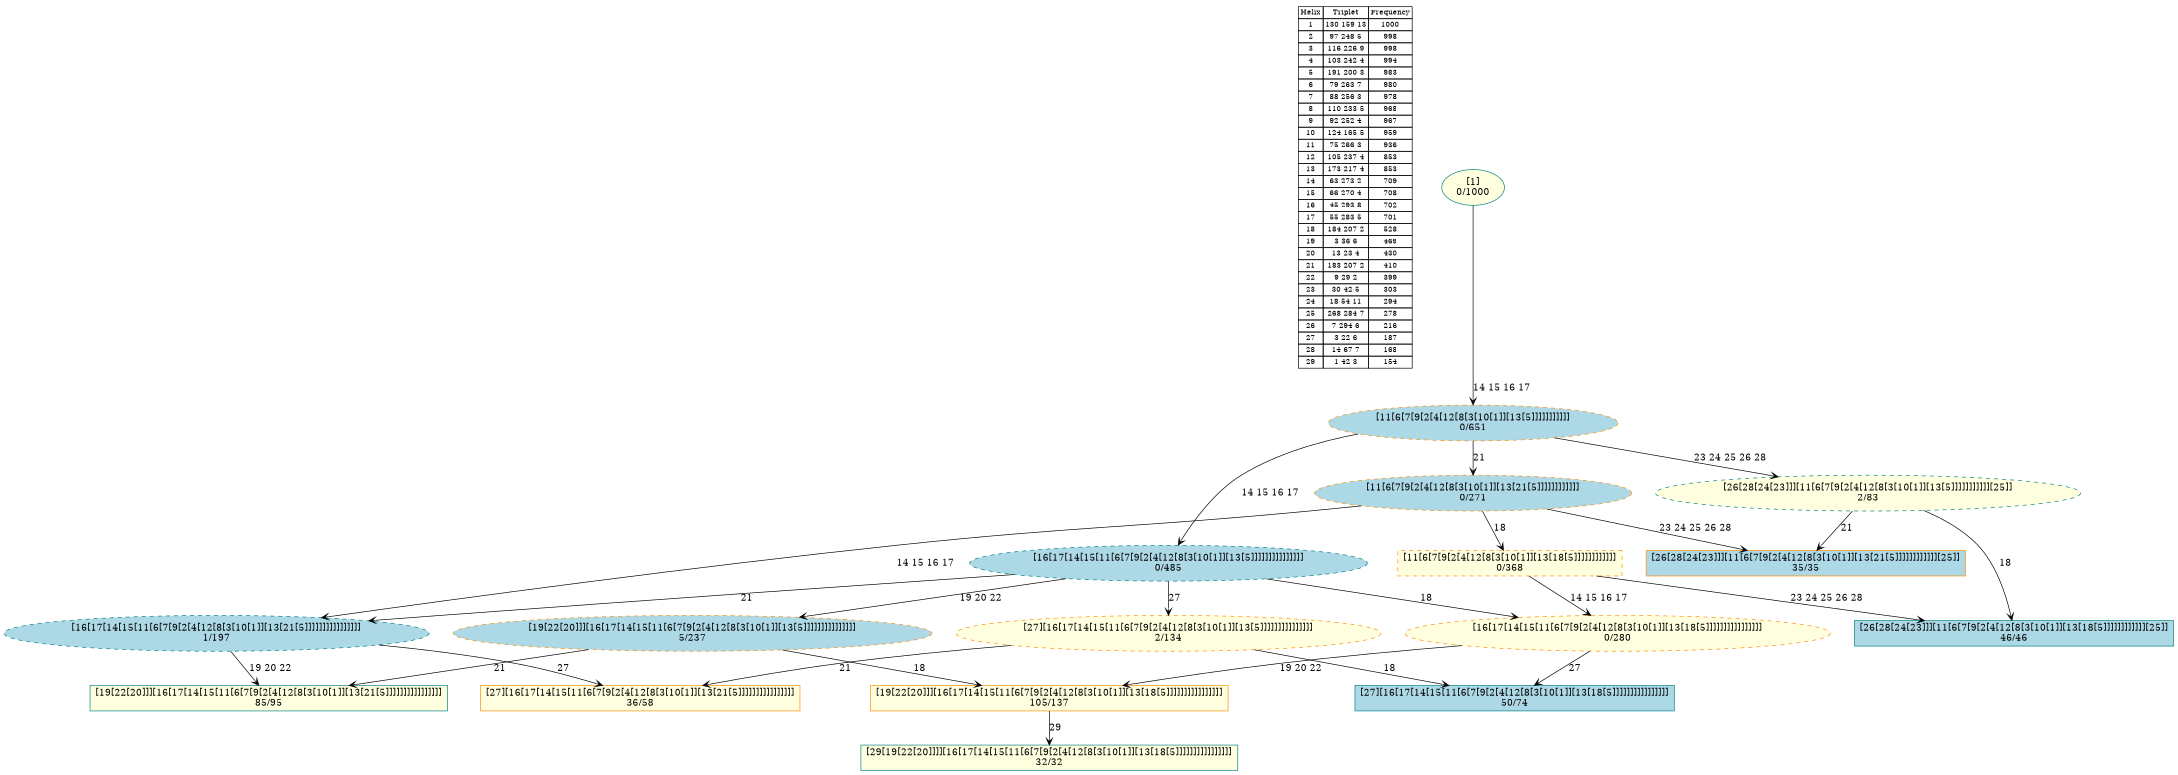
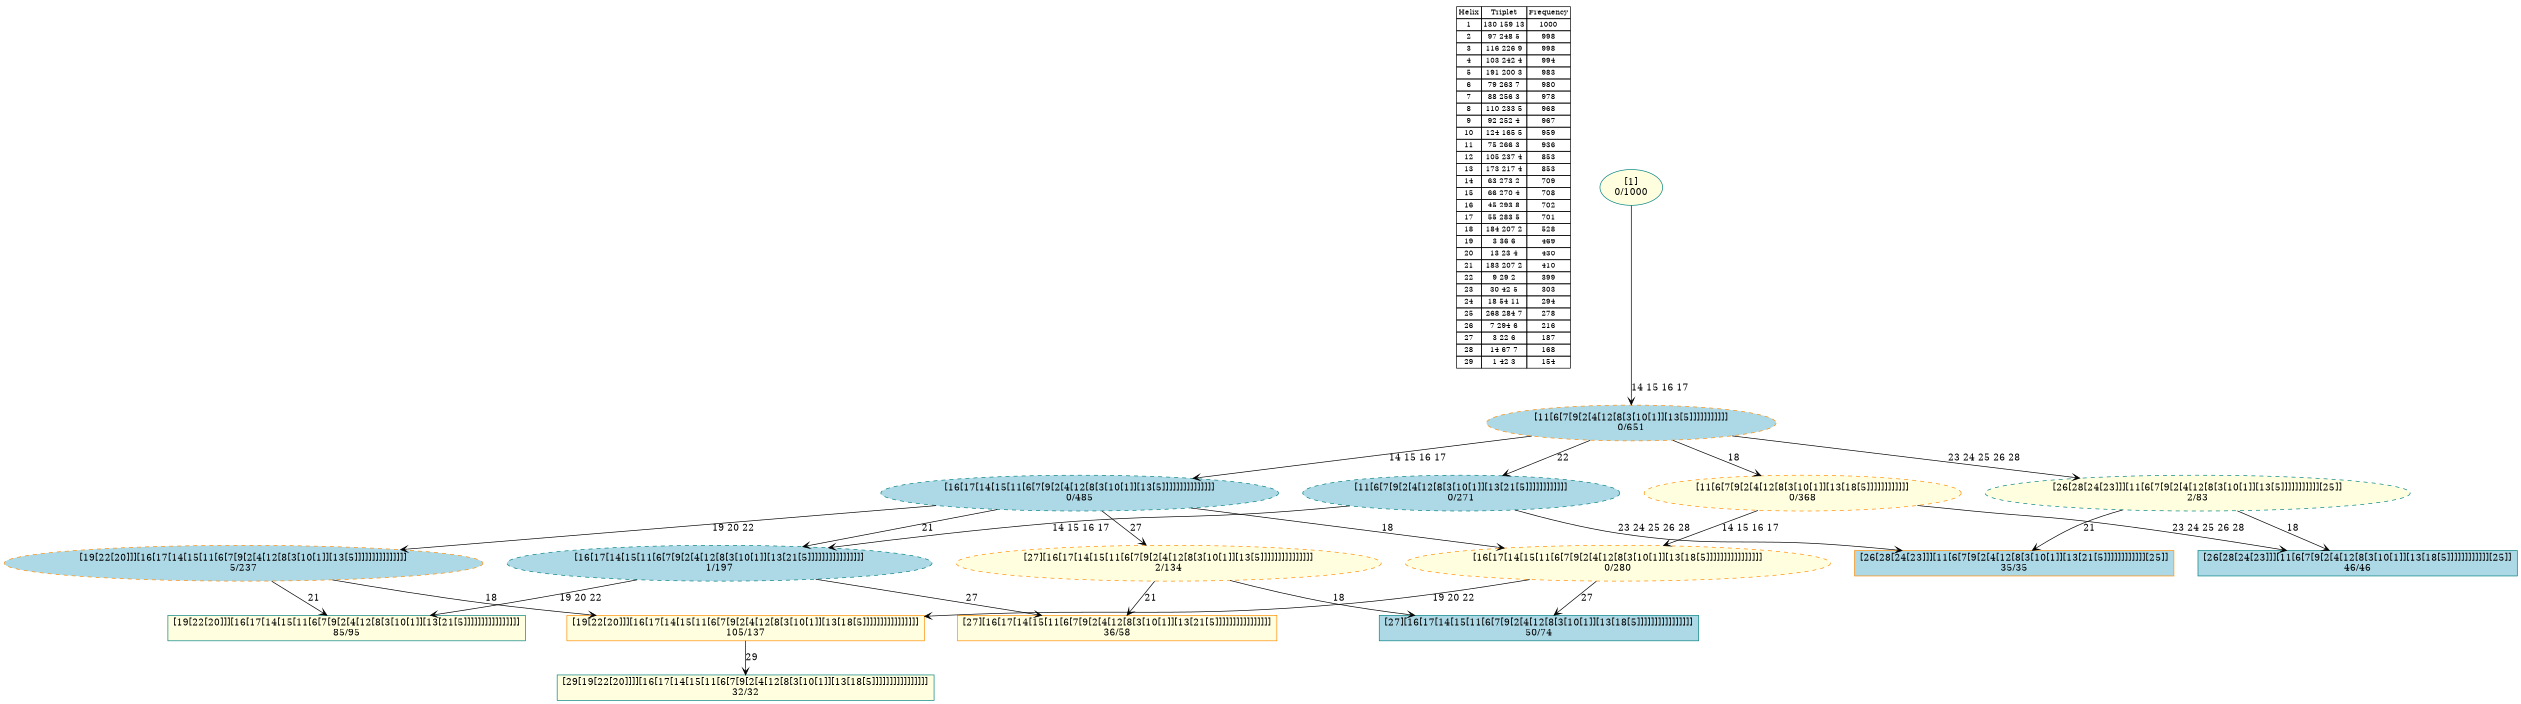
edge "[11[6[7[9[2[4[12[8[3[10[1]][13[5]]]]]]]]]]] 0/651" -> "[11[6[7[9[2[4[12[8[3[10[1]][13[21[5]]]]]]]]]]]] 0/271": label "21 " -> "22 "
node "[11[6[7[9[2[4[12[8[3[10[1]][13[21[5]]]]]]]]]]]] 0/271": color darkorange -> teal
edge "[11[6[7[9[2[4[12[8[3[10[1]][13[21[5]]]]]]]]]]]] 0/271" -> "[11[6[7[9[2[4[12[8[3[10[1]][13[18[5]]]]]]]]]]]] 0/368": now "[11[6[7[9[2[4[12[8[3[10[1]][13[5]]]]]]]]]]] 0/651" -> "[11[6[7[9[2[4[12[8[3[10[1]][13[18[5]]]]]]]]]]]] 0/368"
node "[11[6[7[9[2[4[12[8[3[10[1]][13[18[5]]]]]]]]]]]] 0/368": shape box -> ellipse
